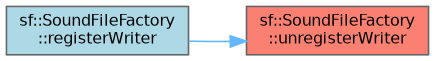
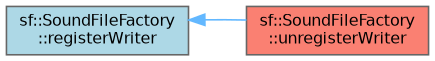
edge "sf::SoundFileFactory ::registerWriter" -> "sf::SoundFileFactory ::unregisterWriter": reversed
